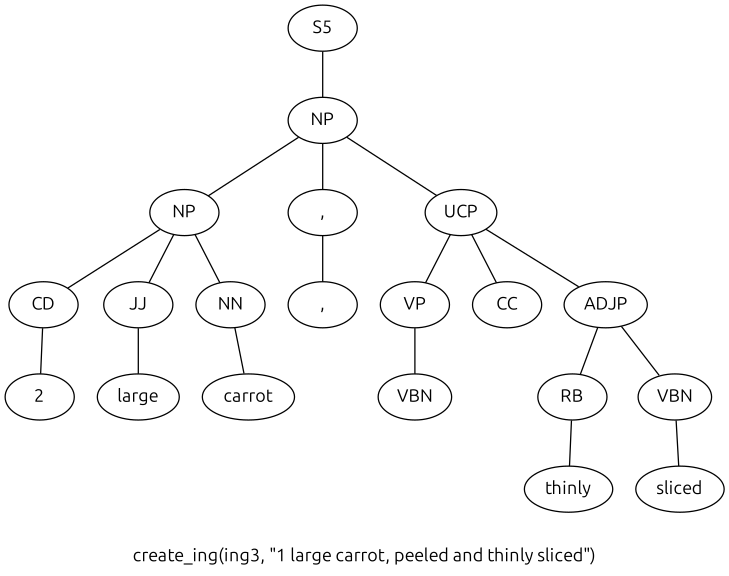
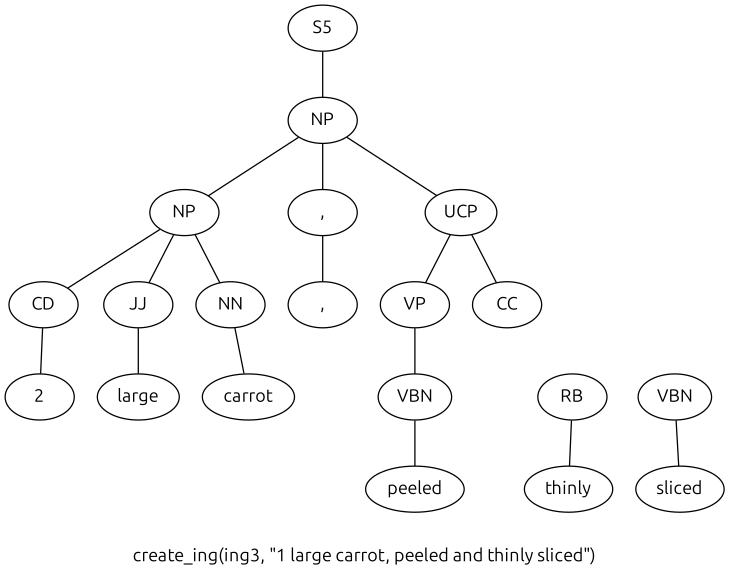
node "ADJP": removed
node "peeled": added
